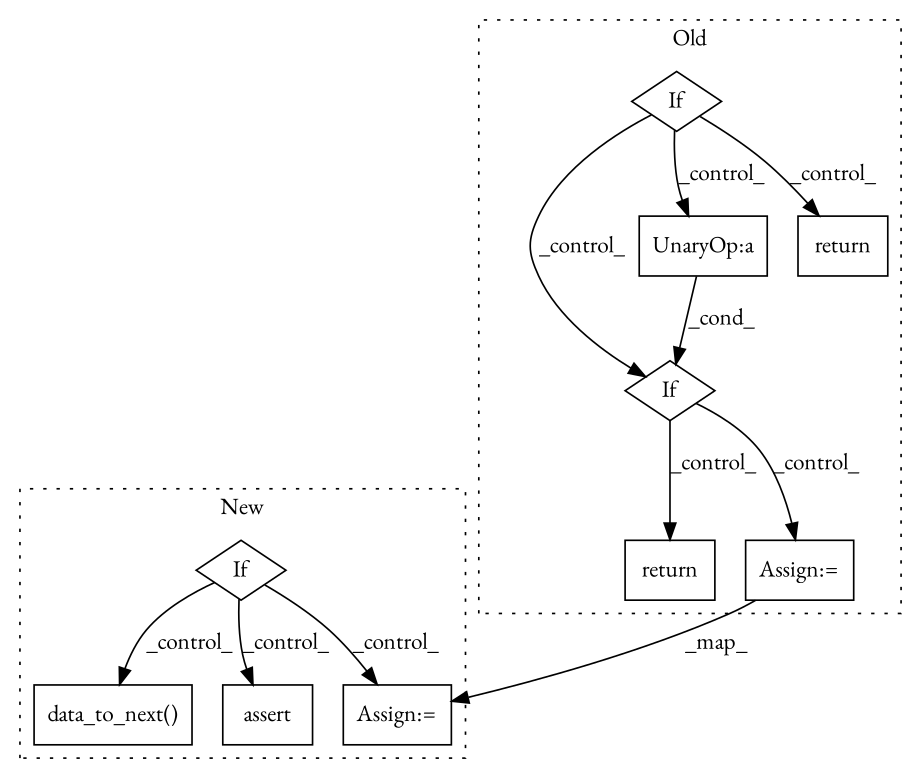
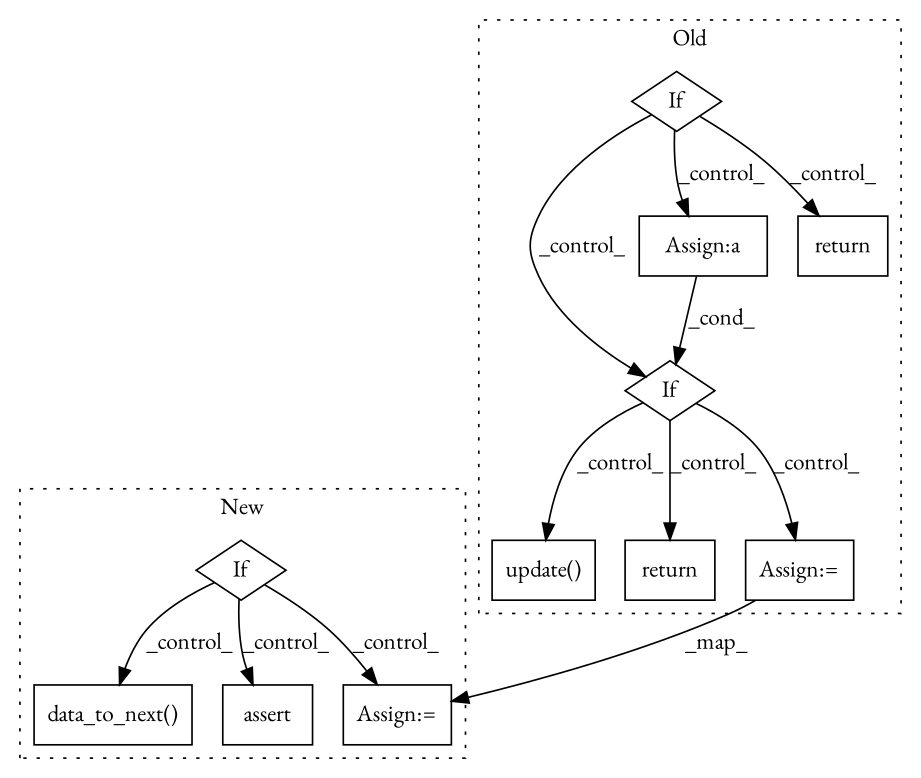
node "UnaryOp:a": label "UnaryOp:a" -> "Assign:a"
node "update()": added
